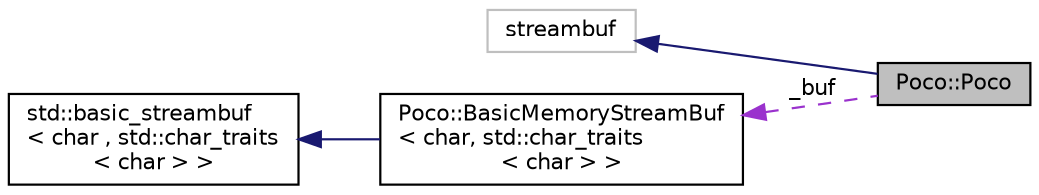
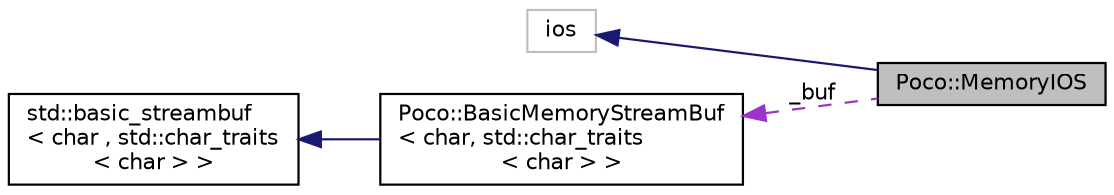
node "streambuf": label "streambuf" -> "ios"
node "Poco::Poco": label "Poco::Poco" -> "Poco::MemoryIOS"
